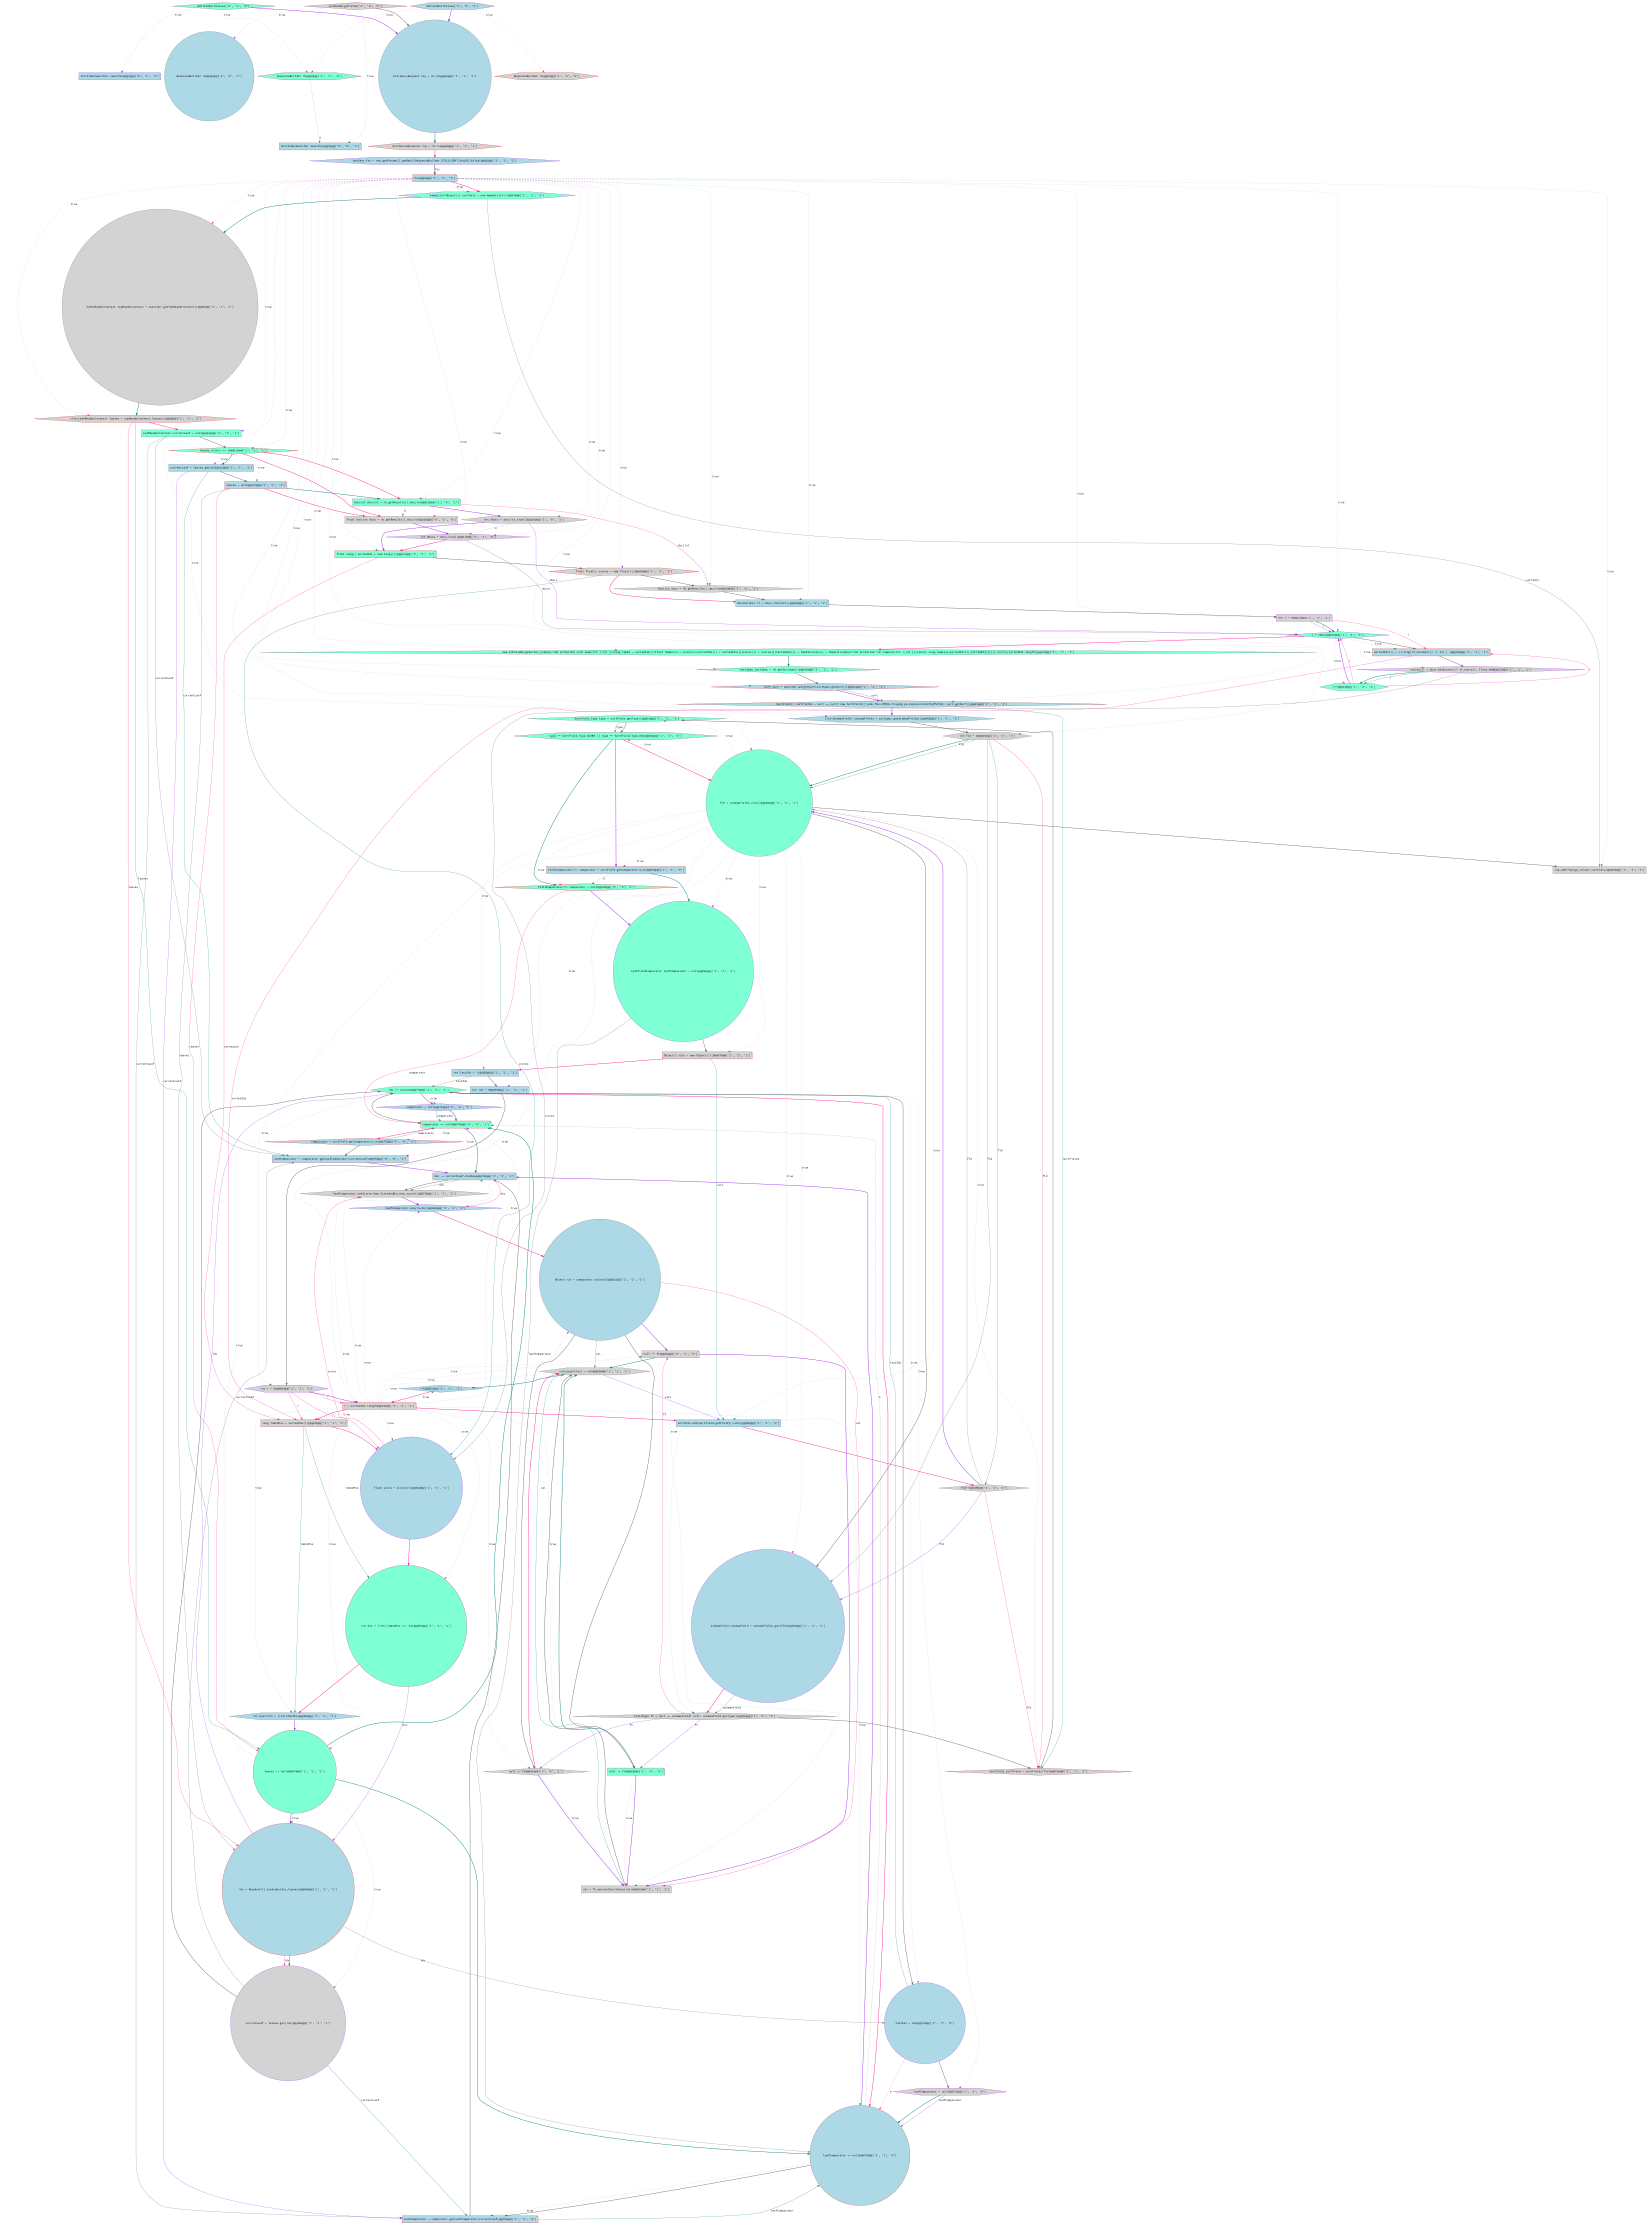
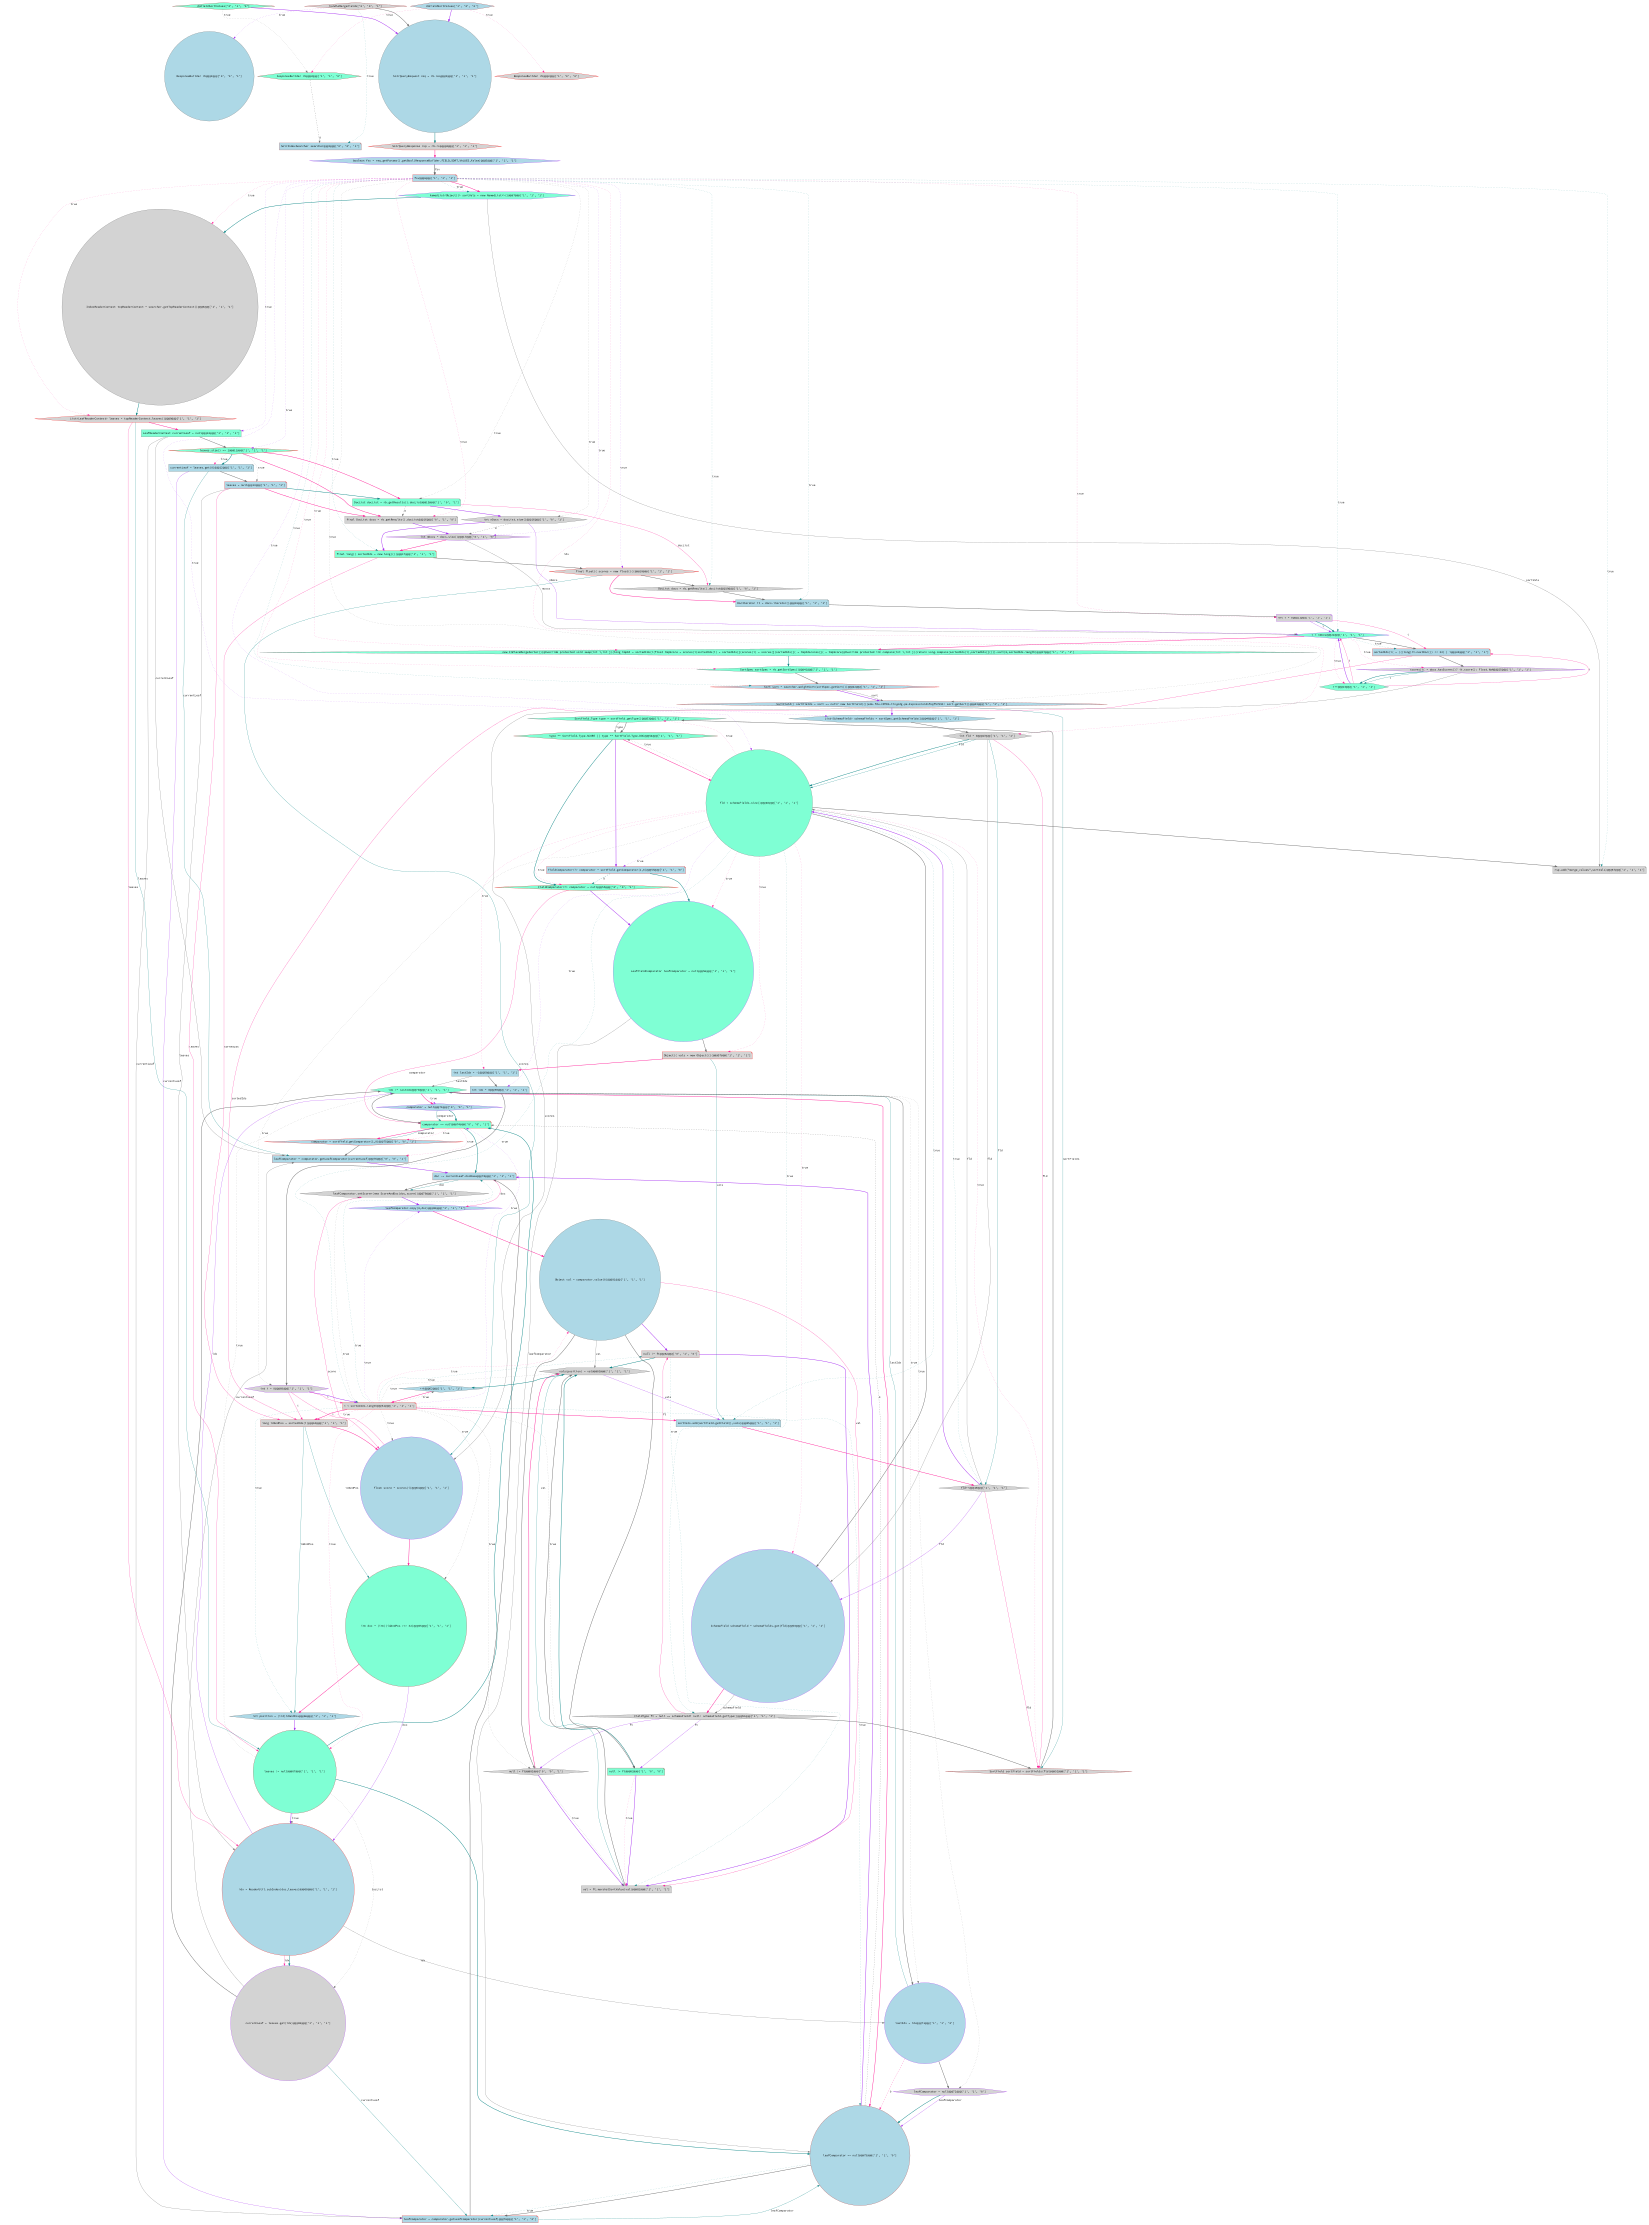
node "SolrIndexSearcher searcher@@@2@@@['0', '1', '0']": removed
edge "fsv@@@6@@@['1', '1', '1']" -> "int fld = 0@@@47@@@['1', '1', '1']": label "true" -> "idx"
edge "fld < schemaFields.size()@@@48@@@['1', '1', '1']" -> "fld++@@@49@@@['1', '1', '1']": added, label "true"
edge "leaves != null@@@67@@@['1', '1', '1']" -> "currentLeaf = leaves.get(idx)@@@69@@@['1', '1', '1']": label "true" -> "docList"
